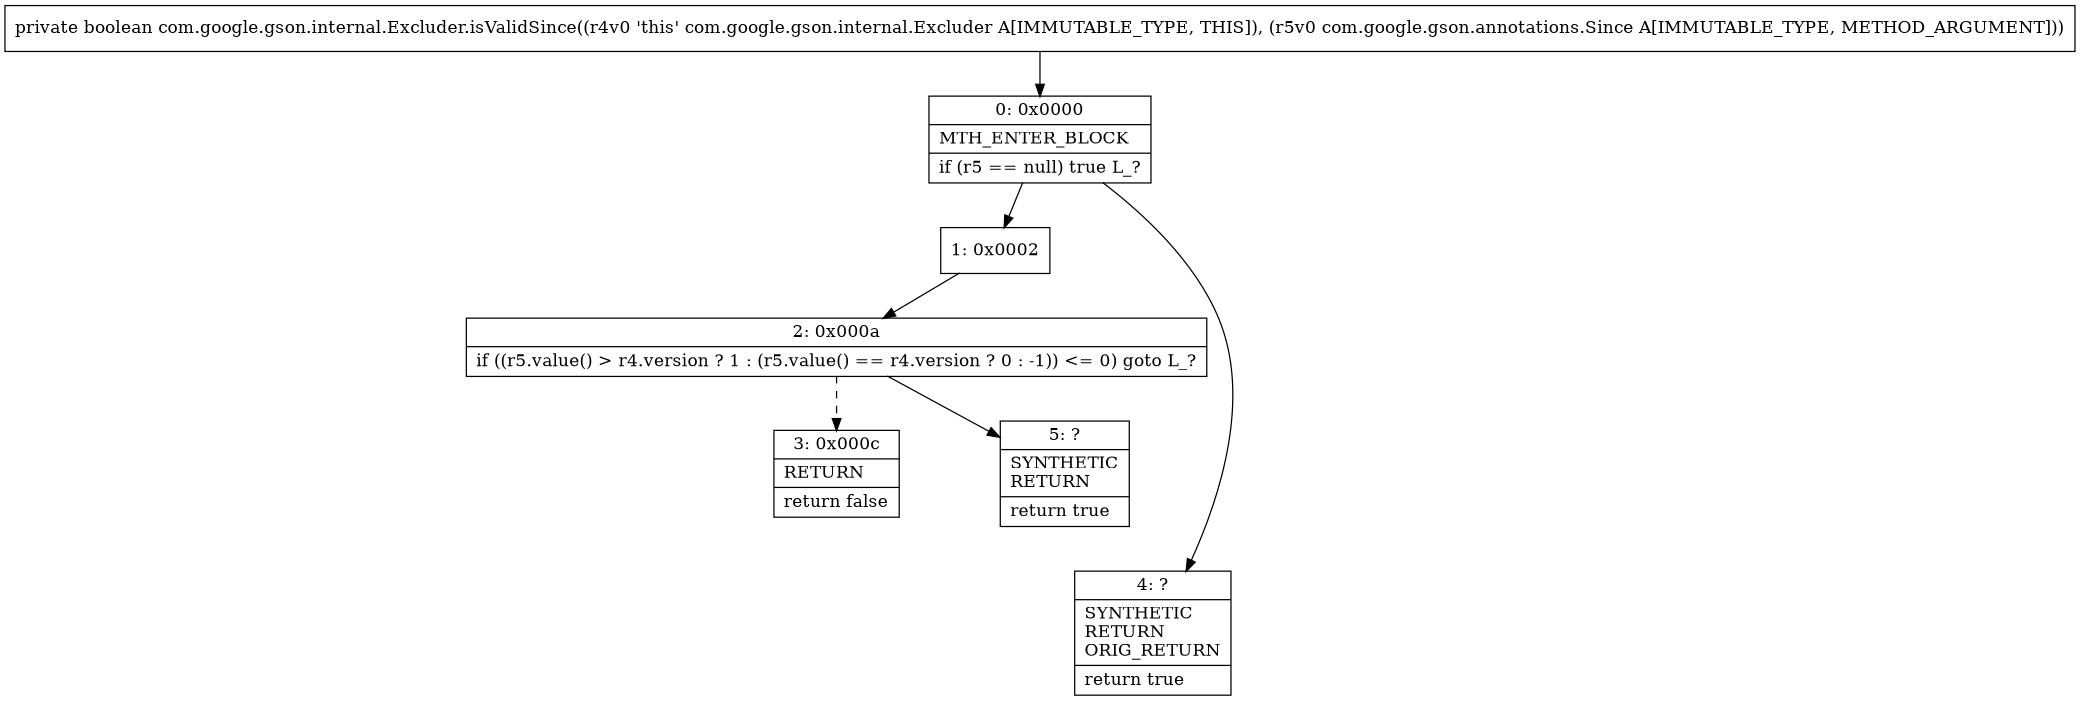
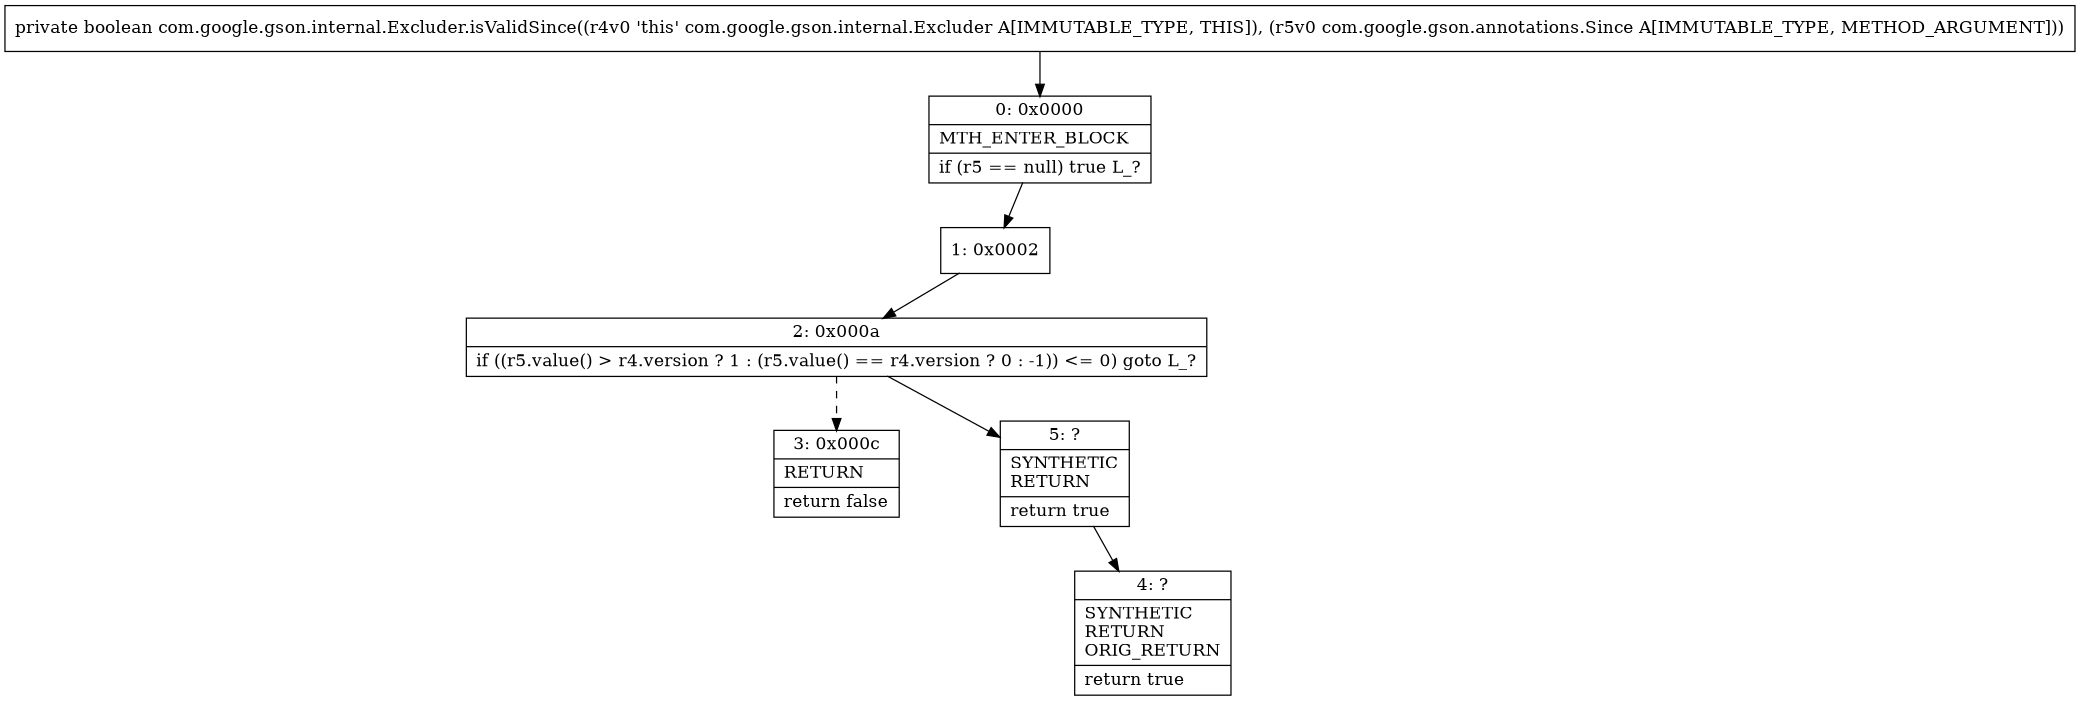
edge "0: 0x0000" -> "4: ?": now "5: ?" -> "4: ?"
